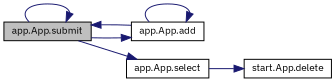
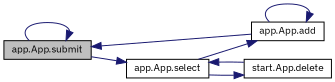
edge "app.App.submit" -> "app.App.add": now "app.App.select" -> "app.App.add"
edge "start.App.delete" -> "app.App.select": added
